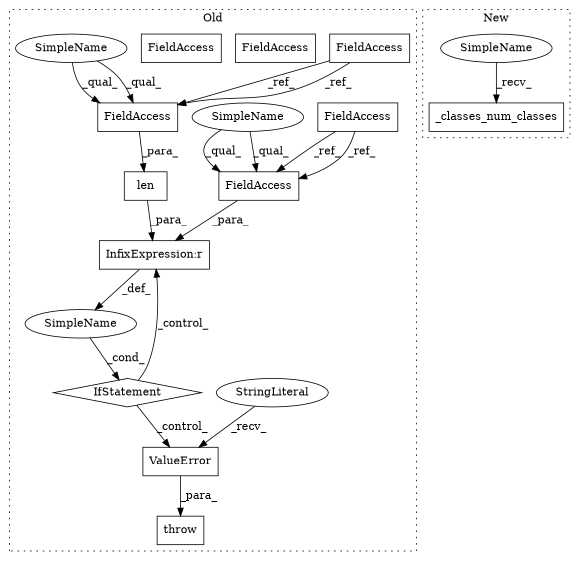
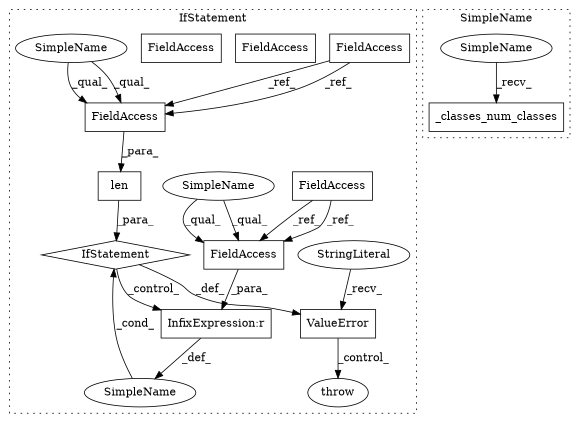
cluster "Old": label "Old" -> "IfStatement"
cluster "New": label "New" -> "SimpleName"
edge "len" -> "InfixExpression:r": now "len" -> "IfStatement"
edge "IfStatement" -> "ValueError": label "_control_" -> "_def_"
edge "ValueError" -> "throw": label "_para_" -> "_control_"
node "throw": shape box -> ellipse
